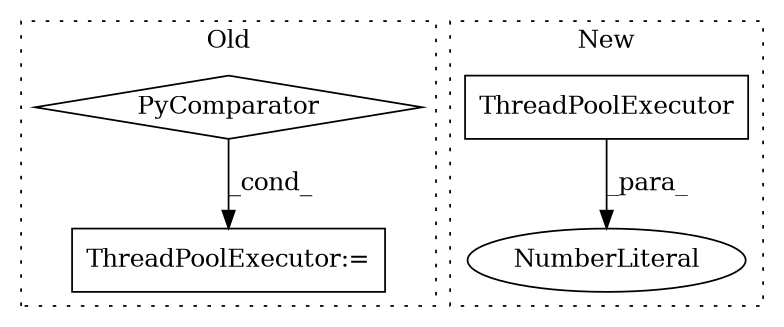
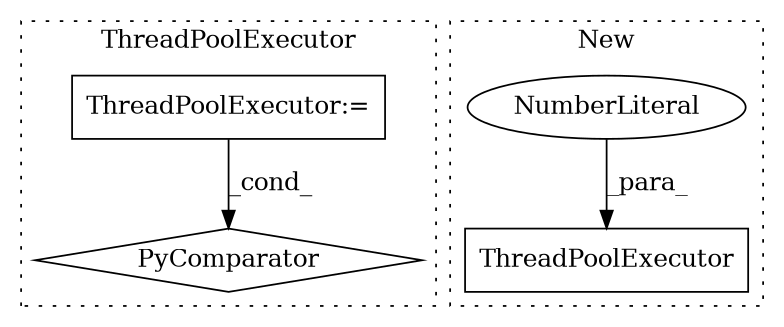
cluster "Old": label "Old" -> "ThreadPoolExecutor"
edge "PyComparator" -> "ThreadPoolExecutor:=": reversed
edge "ThreadPoolExecutor" -> "NumberLiteral": reversed
